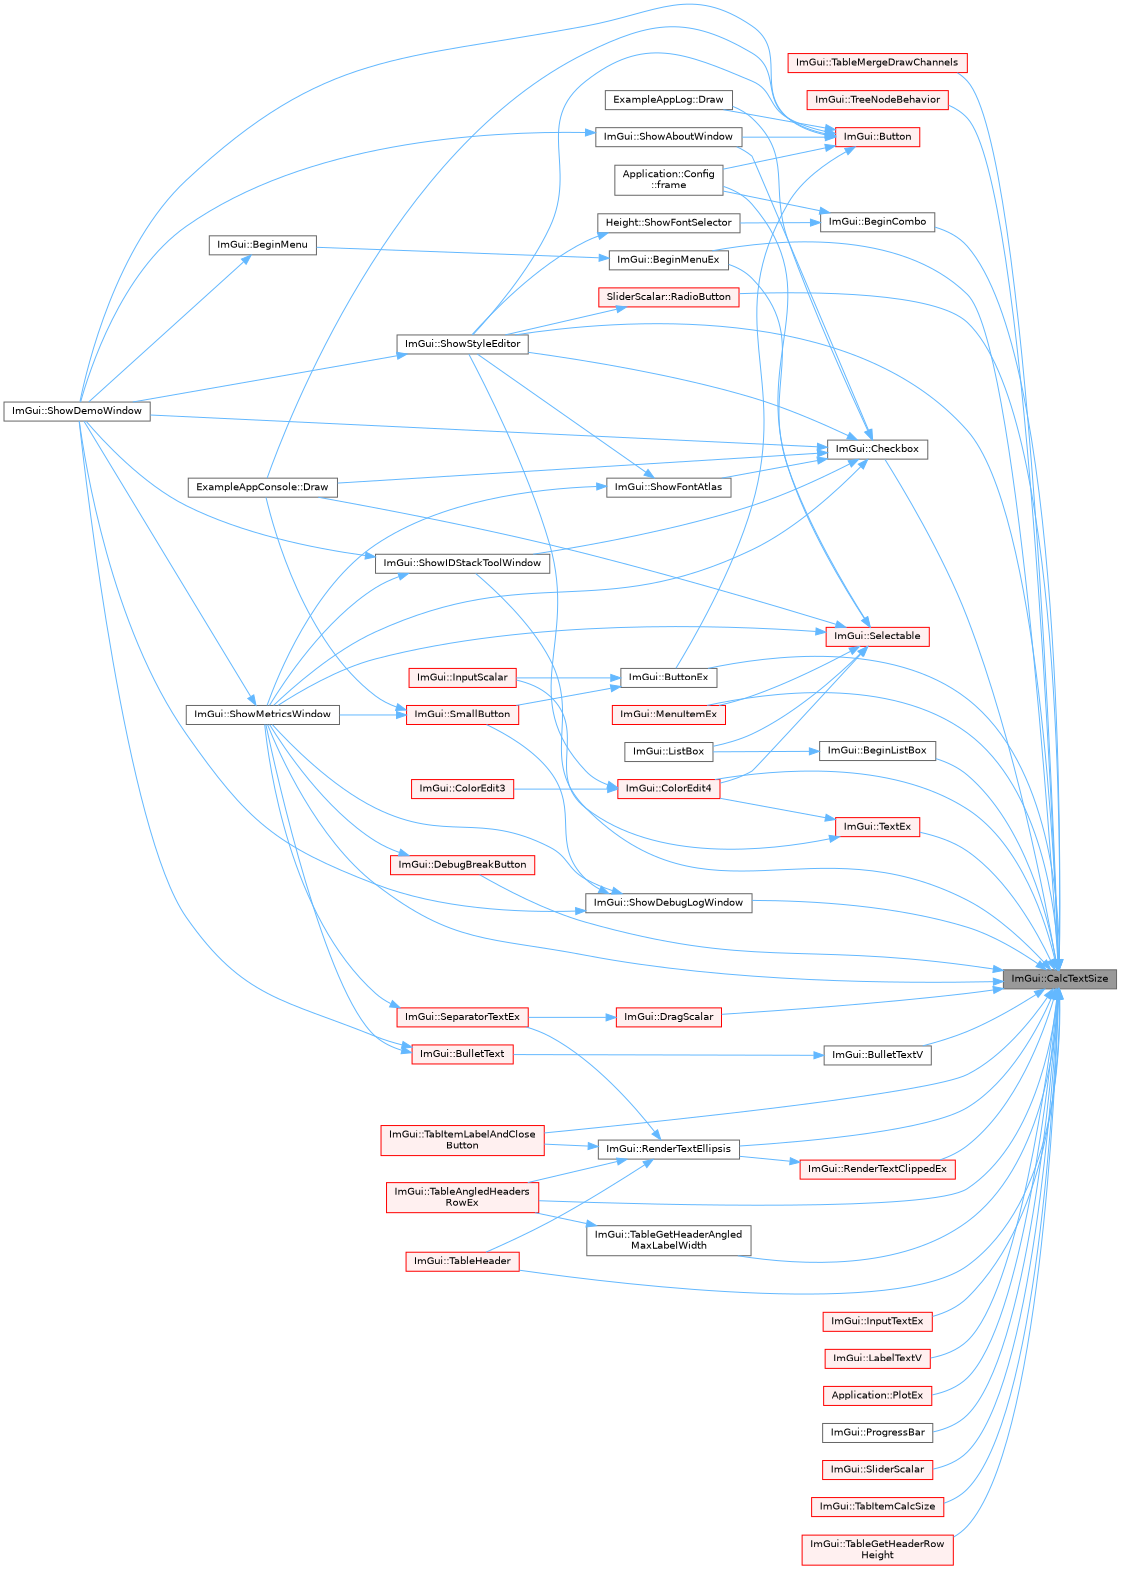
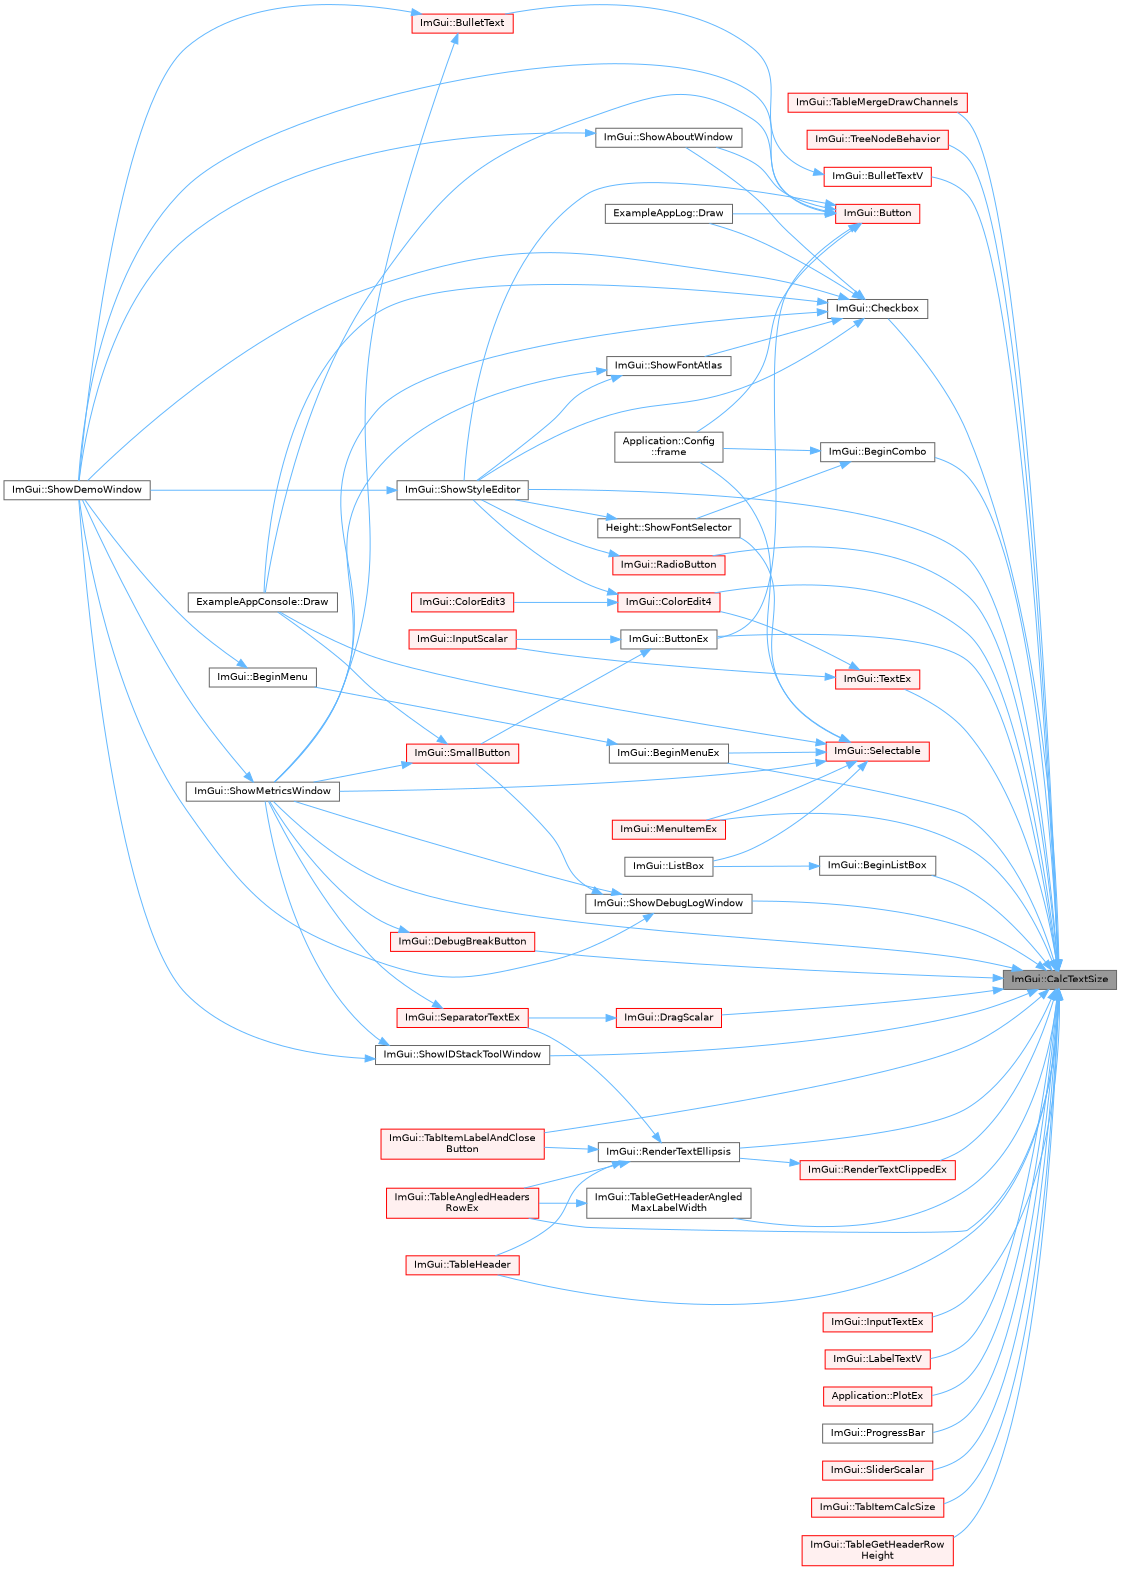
node "SliderScalar::RadioButton": label "SliderScalar::RadioButton" -> "ImGui::RadioButton"
edge "ImGui::ShowIDStackToolWindow" -> "ImGui::Checkbox": removed
edge "ImGui::ColorEdit4" -> "ImGui::Selectable": now "Height::ShowFontSelector" -> "ImGui::Selectable"
node "ImGui::BulletTextV": color grey40 -> red
